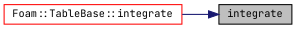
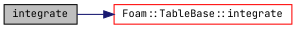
edge "Foam::TableBase::integrate" -> "integrate": reversed
